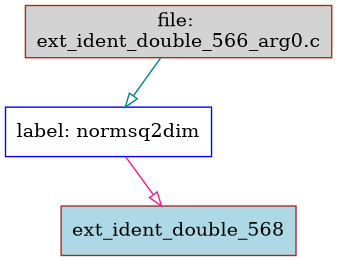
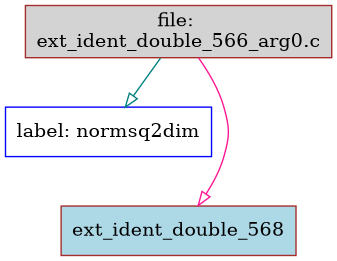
edge "label: normsq2dim" -> "ext_ident_double_568": now "file: ext_ident_double_566_arg0.c" -> "ext_ident_double_568"
